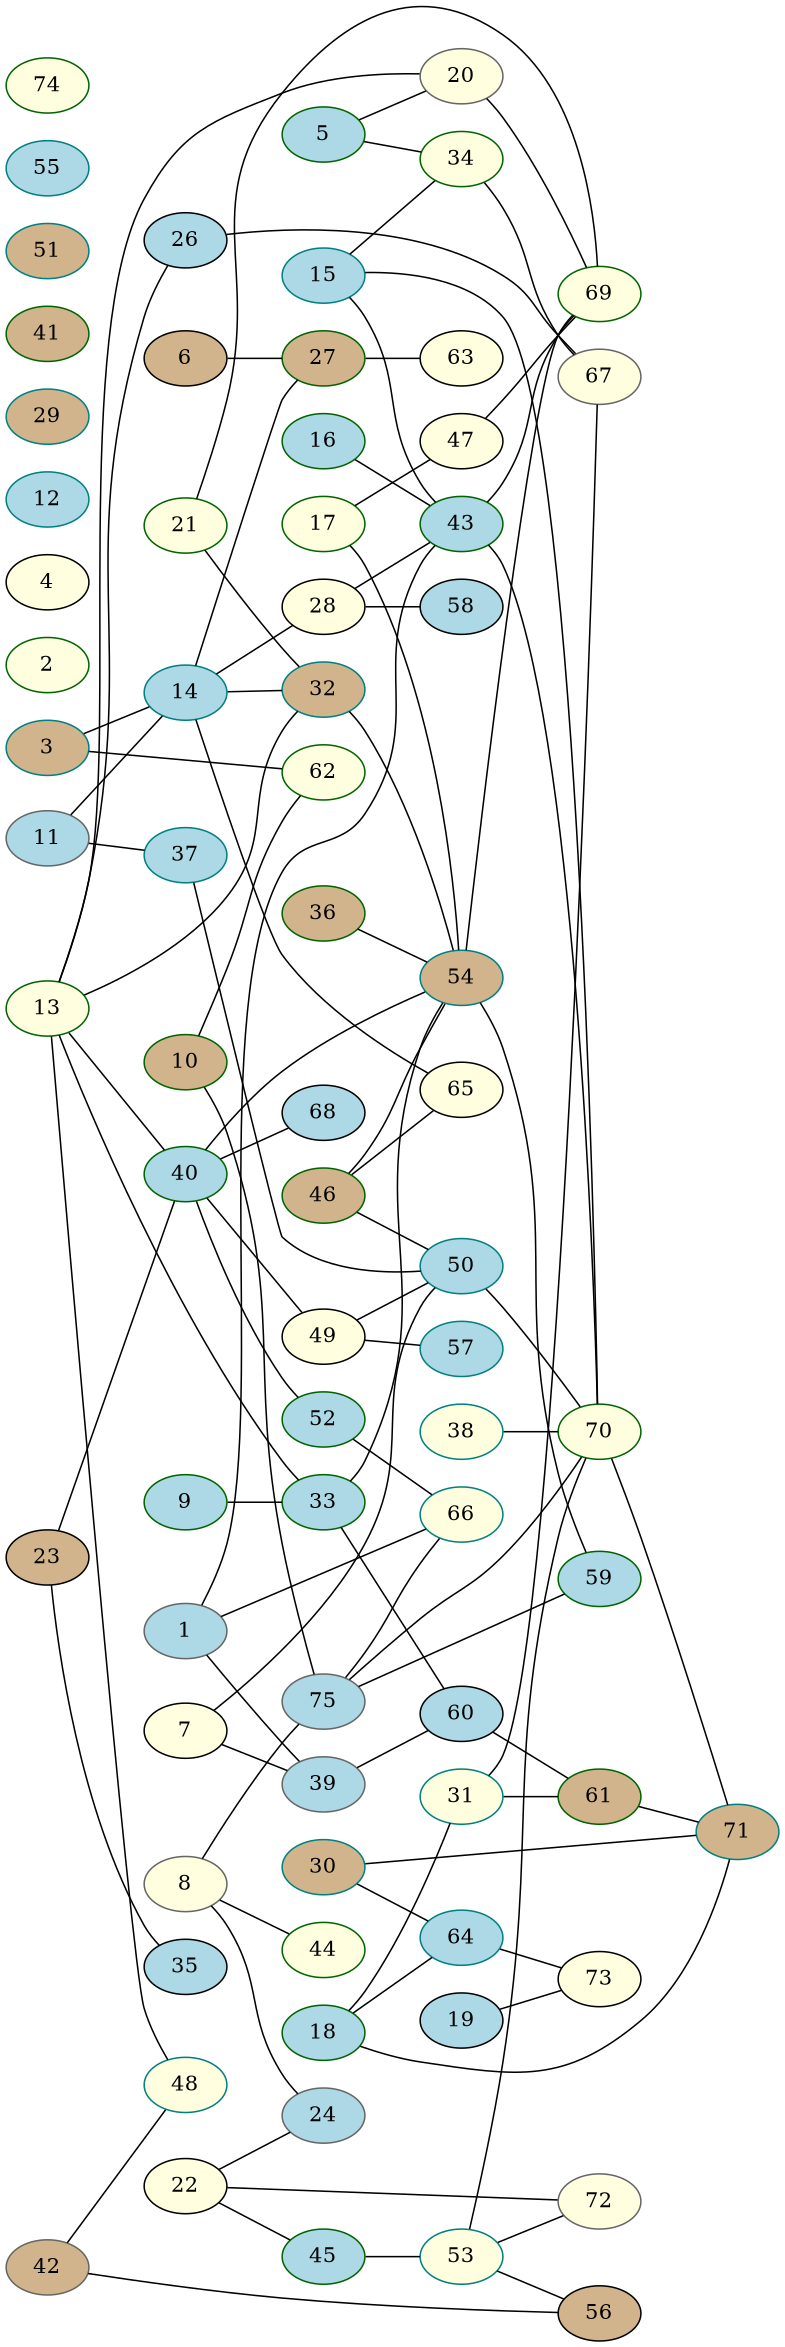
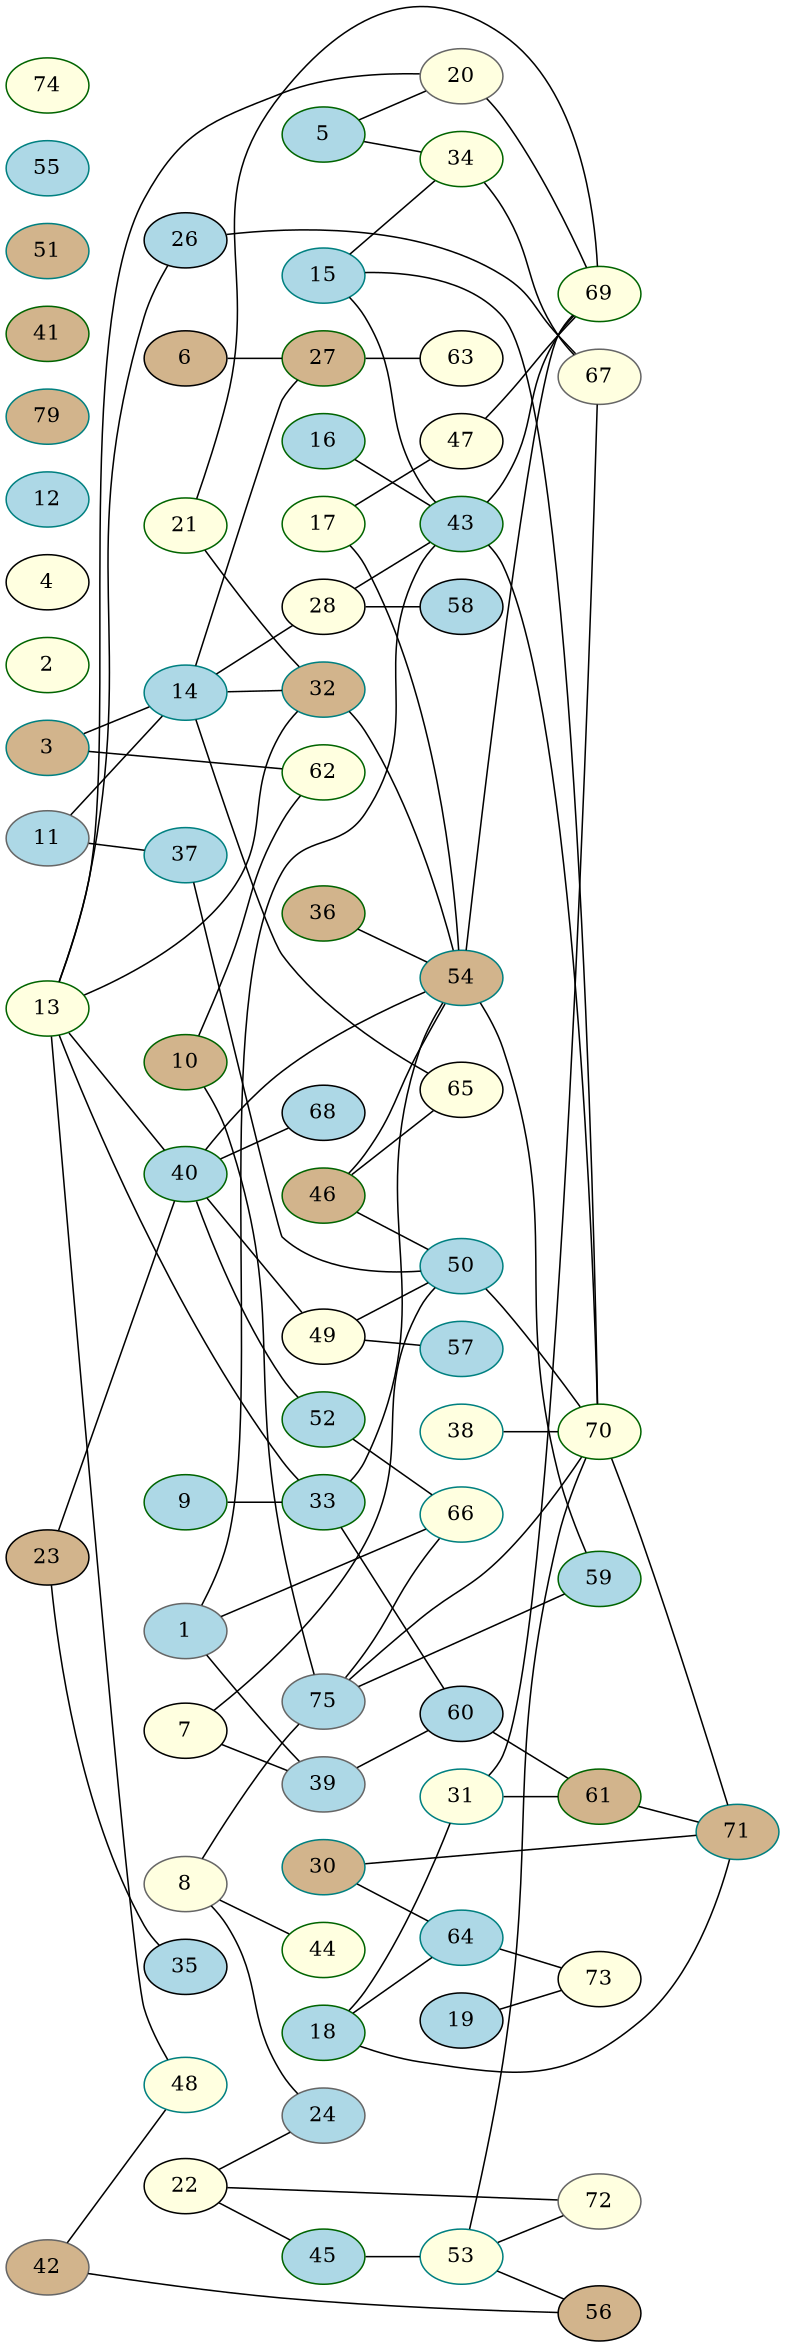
node "29": label "29" -> "79"
